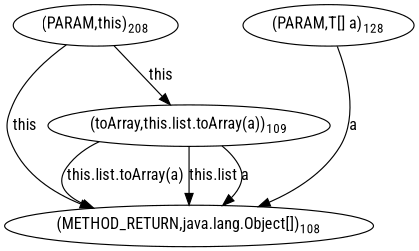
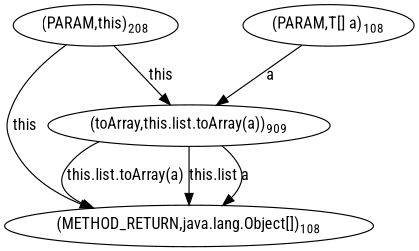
node "(PARAM,T[] a)": text "128" -> "108"
node "(toArray,this.list.toArray(a))": text "109" -> "909"
edge "(PARAM,T[] a)" -> "(METHOD_RETURN,java.lang.Object[])": now "(PARAM,T[] a)" -> "(toArray,this.list.toArray(a))"
